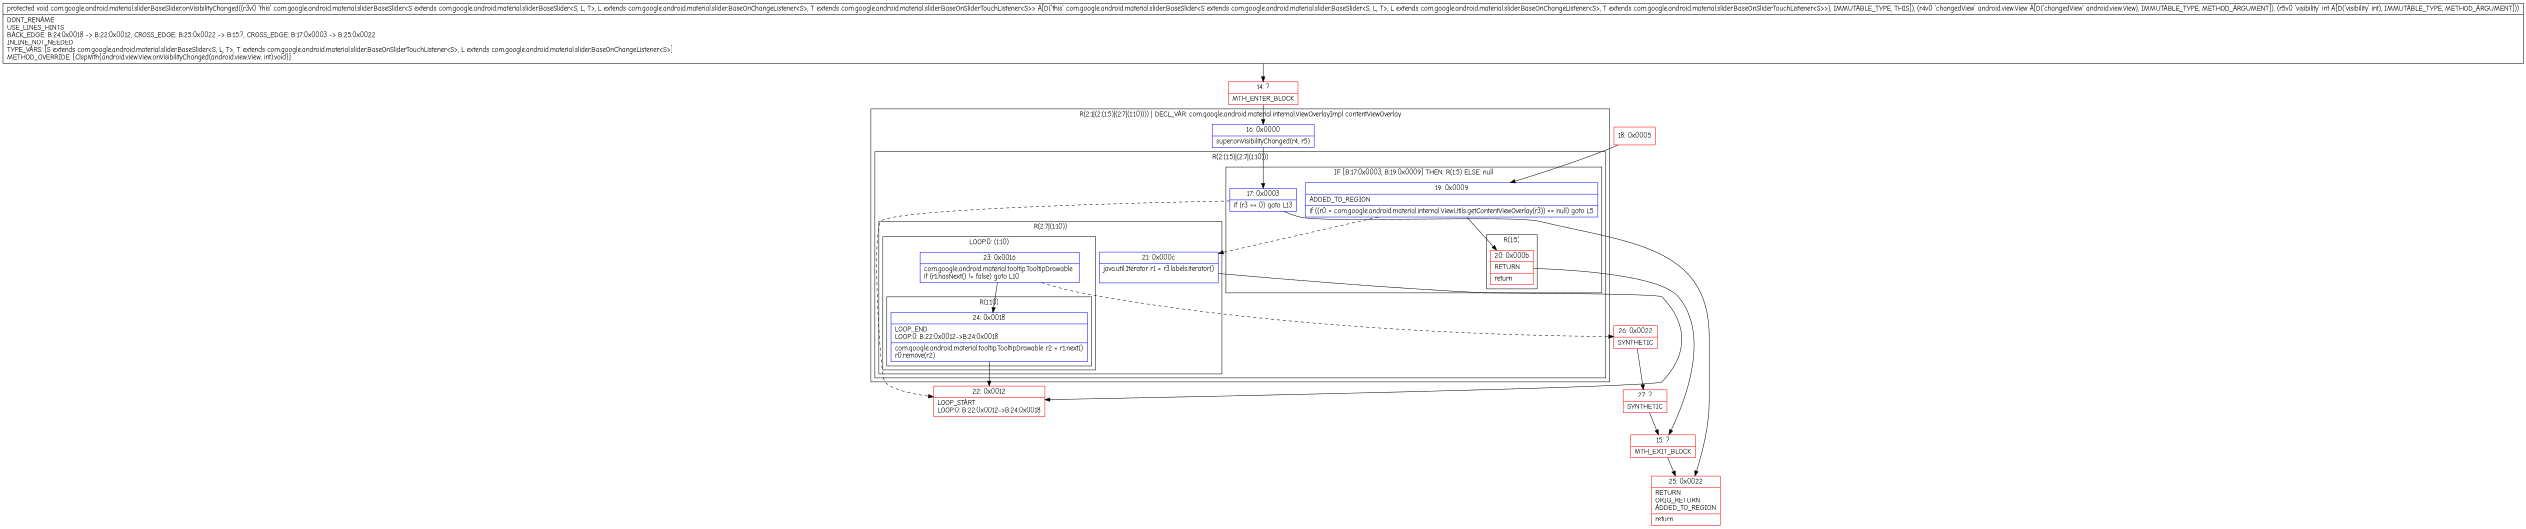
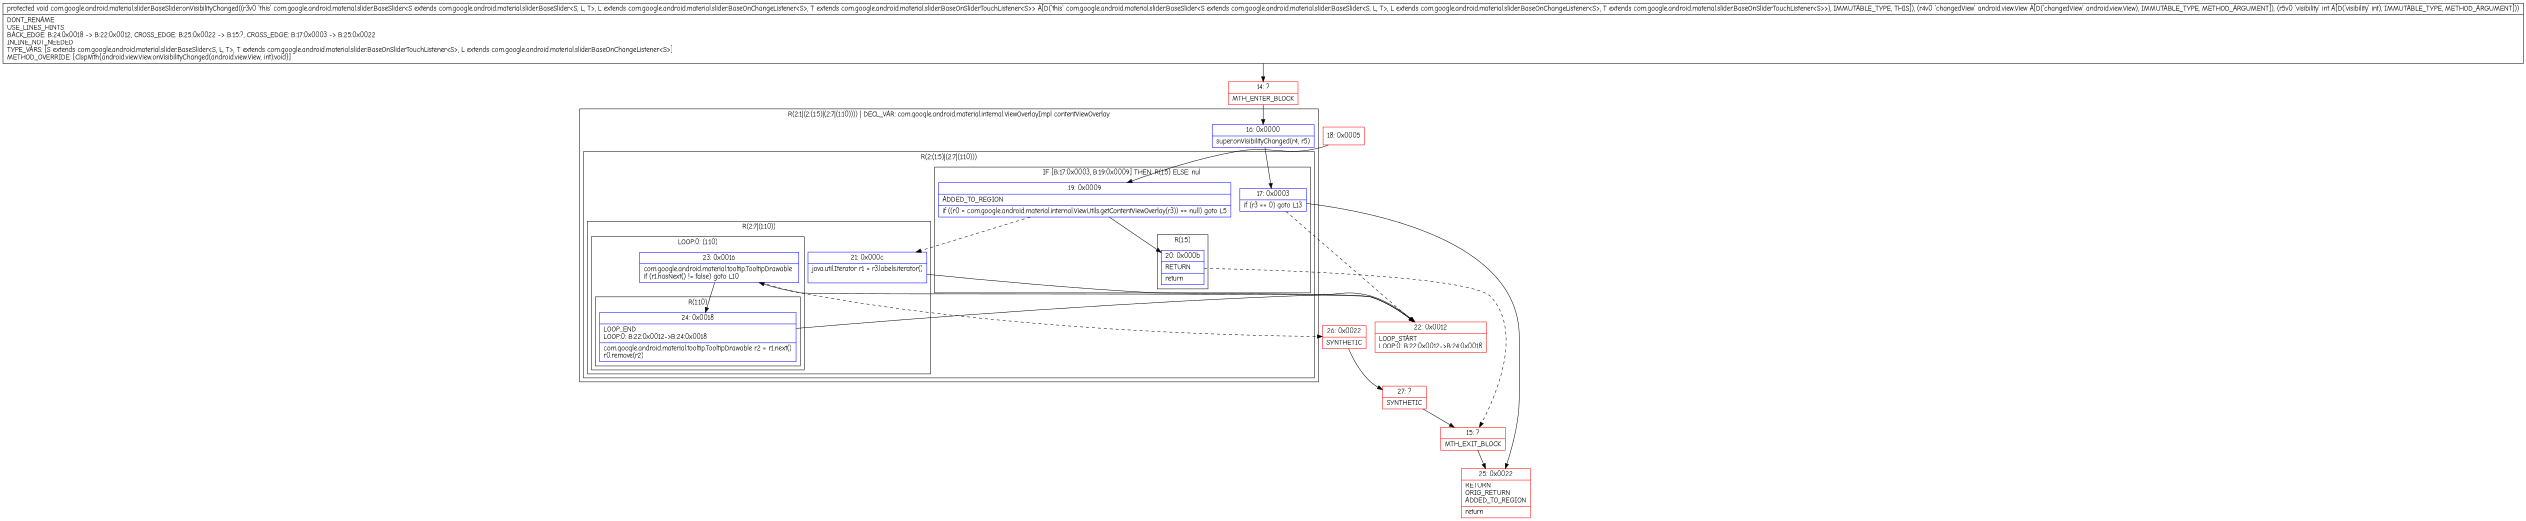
node "20: 0x000b": color red -> blue
edge "22: 0x0012" -> "23: 0x0016": added
edge "20: 0x000b" -> "15: ?": style solid -> dashed
